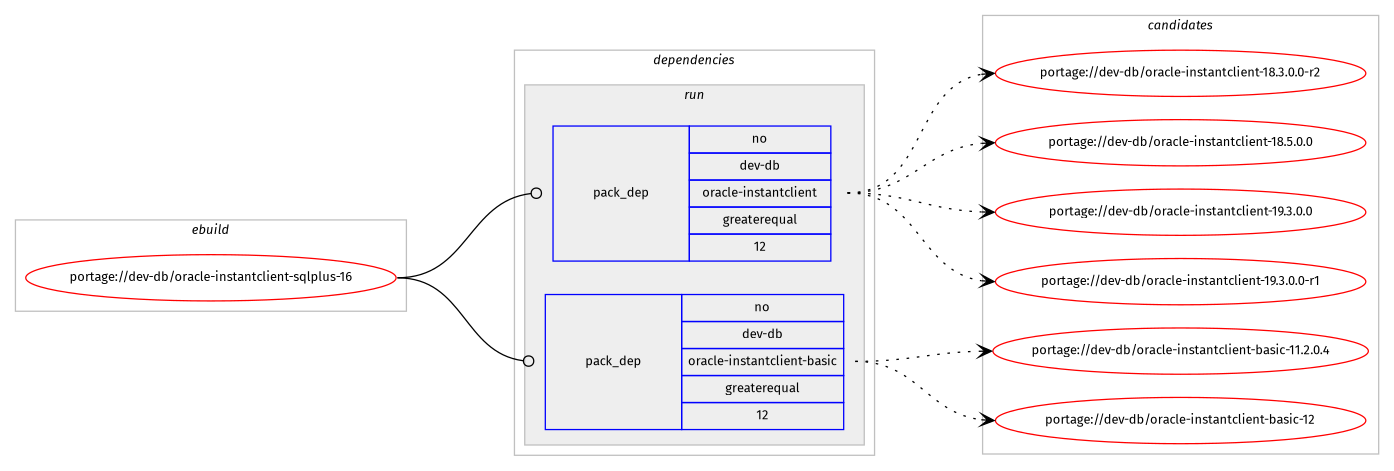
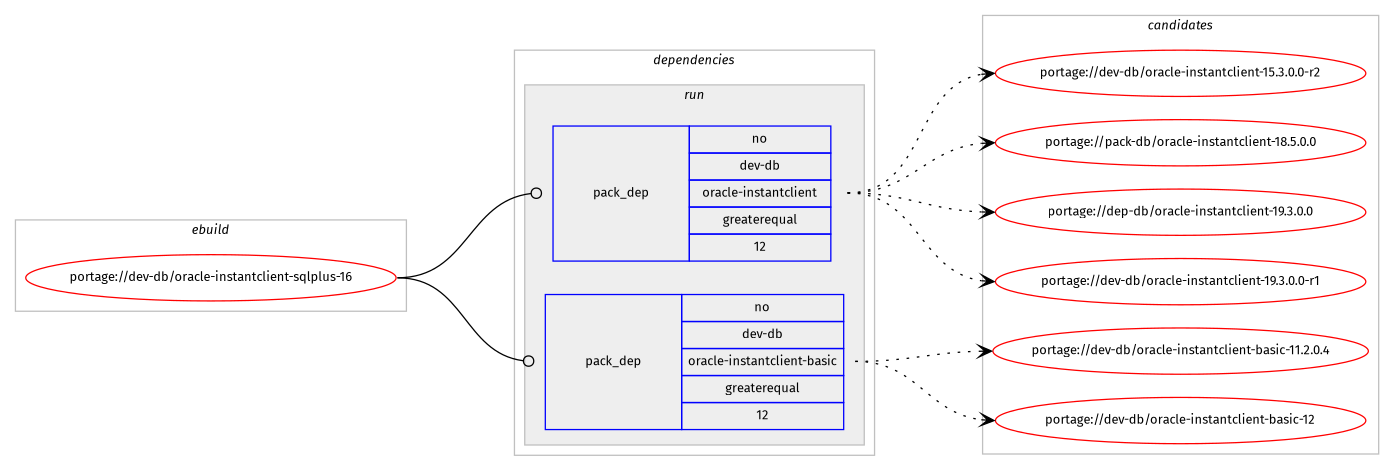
node "portage://dev-db/oracle-instantclient-18.3.0.0-r2": label "portage://dev-db/oracle-instantclient-18.3.0.0-r2" -> "portage://dev-db/oracle-instantclient-15.3.0.0-r2"
node "portage://dev-db/oracle-instantclient-18.5.0.0": label "portage://dev-db/oracle-instantclient-18.5.0.0" -> "portage://pack-db/oracle-instantclient-18.5.0.0"
node "portage://dev-db/oracle-instantclient-19.3.0.0": label "portage://dev-db/oracle-instantclient-19.3.0.0" -> "portage://dep-db/oracle-instantclient-19.3.0.0"
